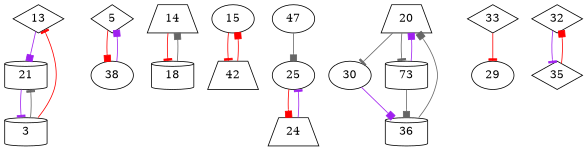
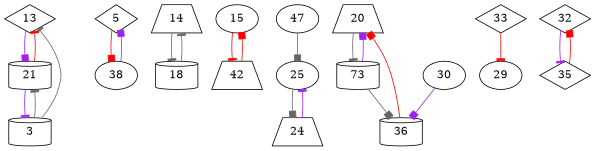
edge "14" -> "18": color red -> gray40
edge "20" -> "30": removed
edge "21" -> "13": added
edge "18" -> "14": arrowhead box -> tee
edge "3" -> "13": color red -> gray40
edge "36" -> "20": color gray40 -> red
edge "25" -> "24": color red -> gray40
